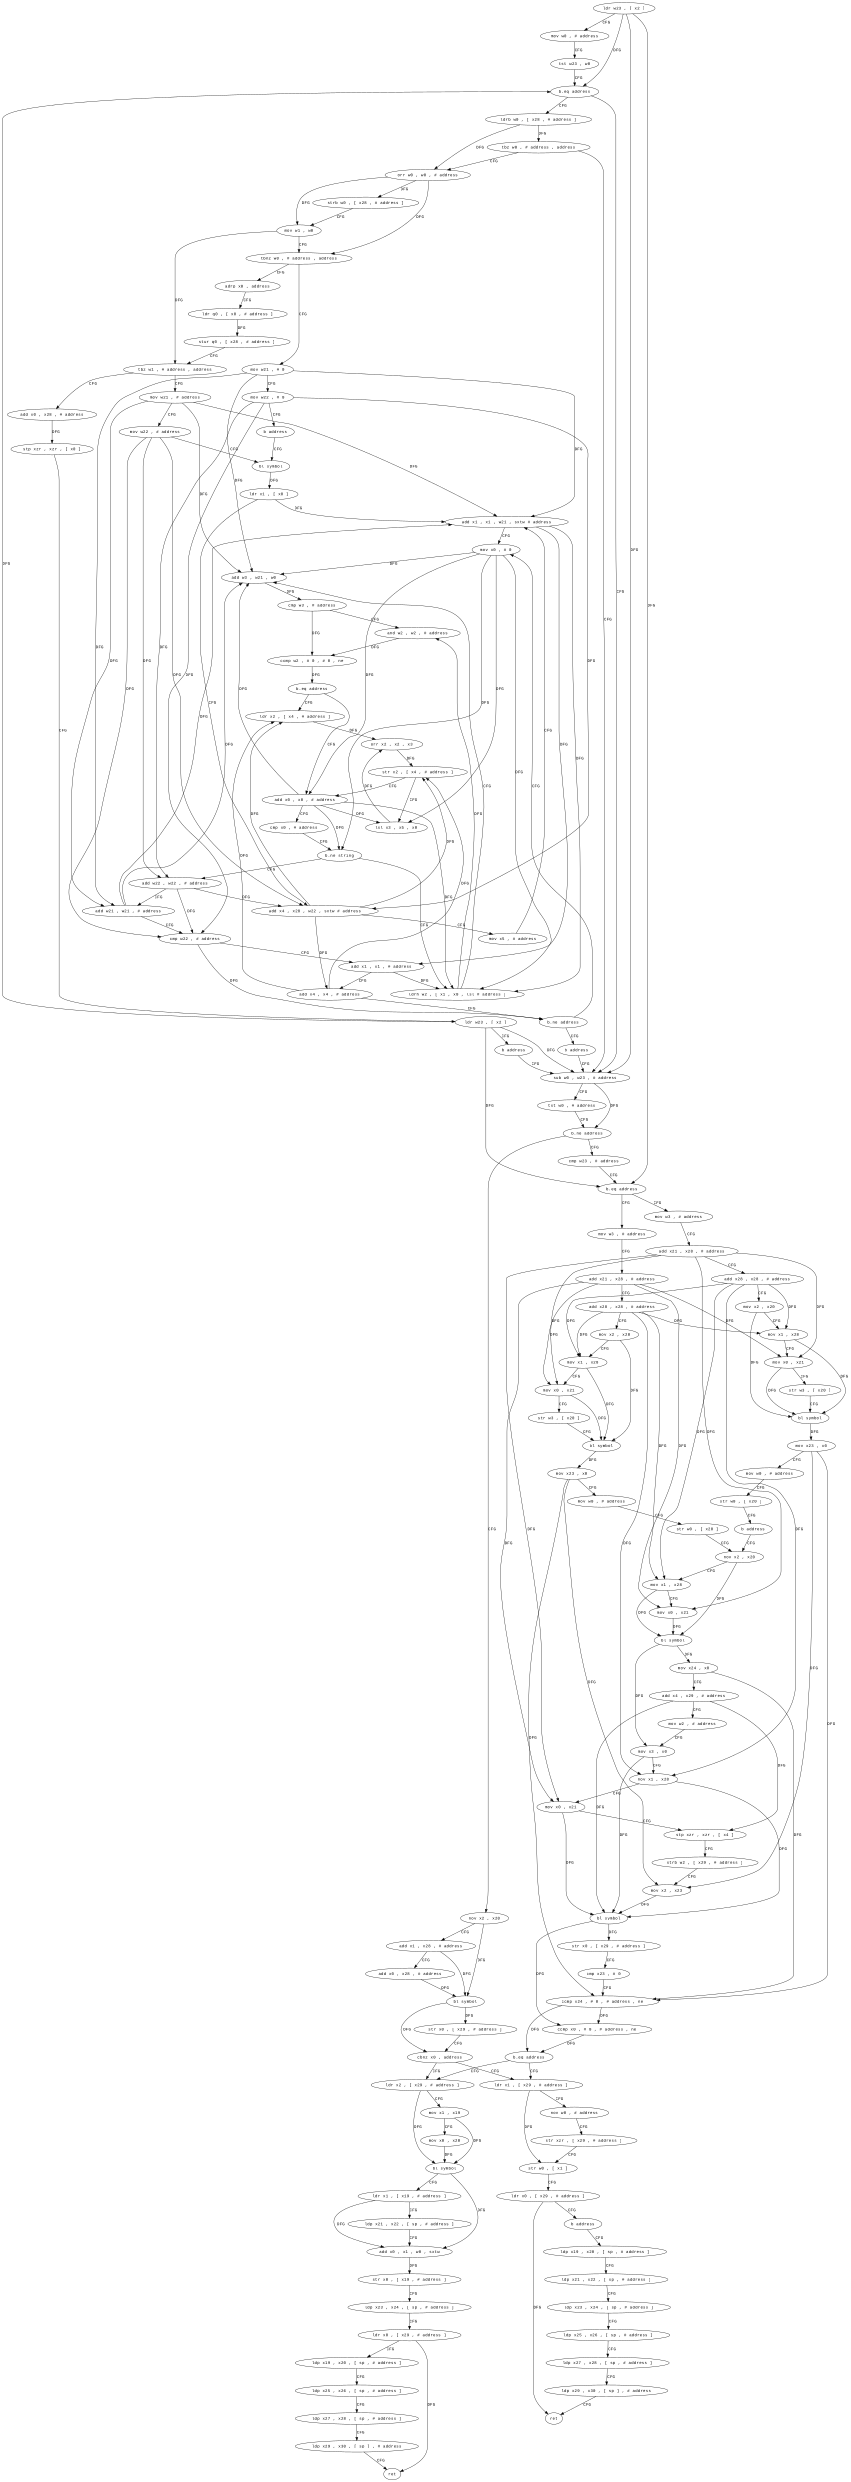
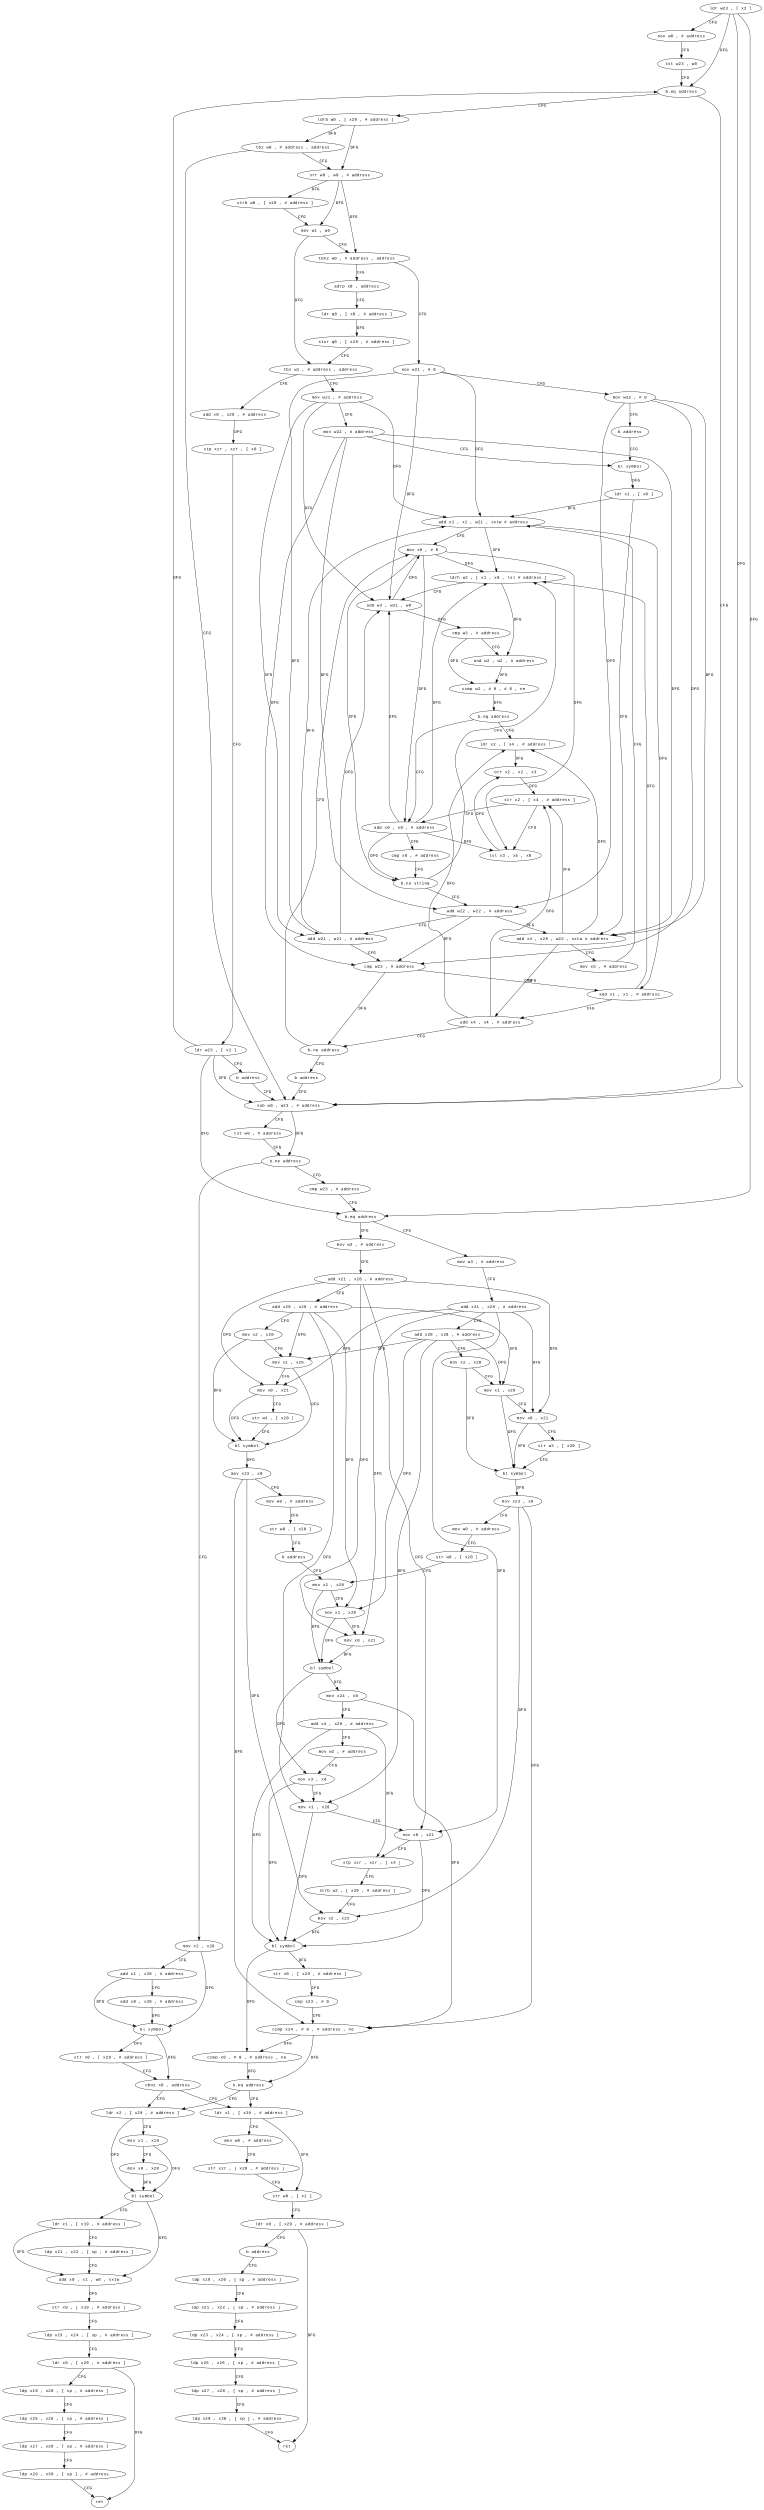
edge "mov x0 , # 0" -> "add w3 , w21 , w0": reversed
